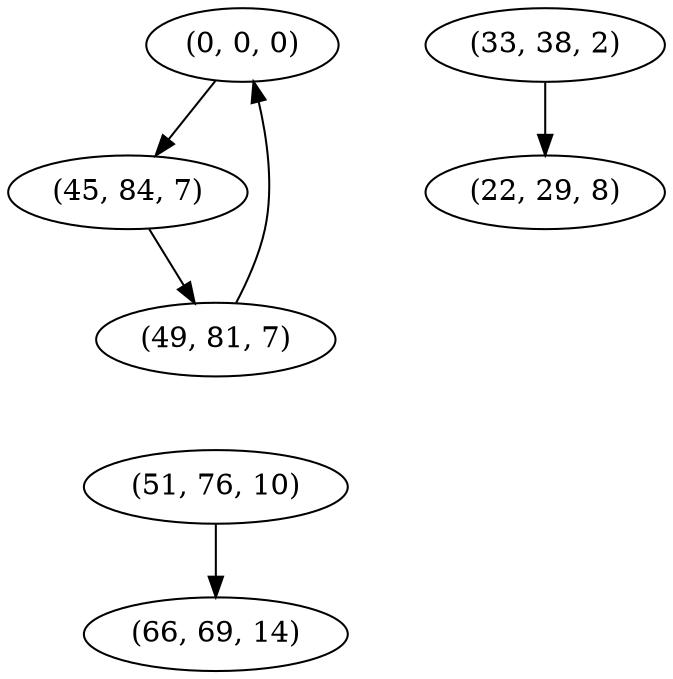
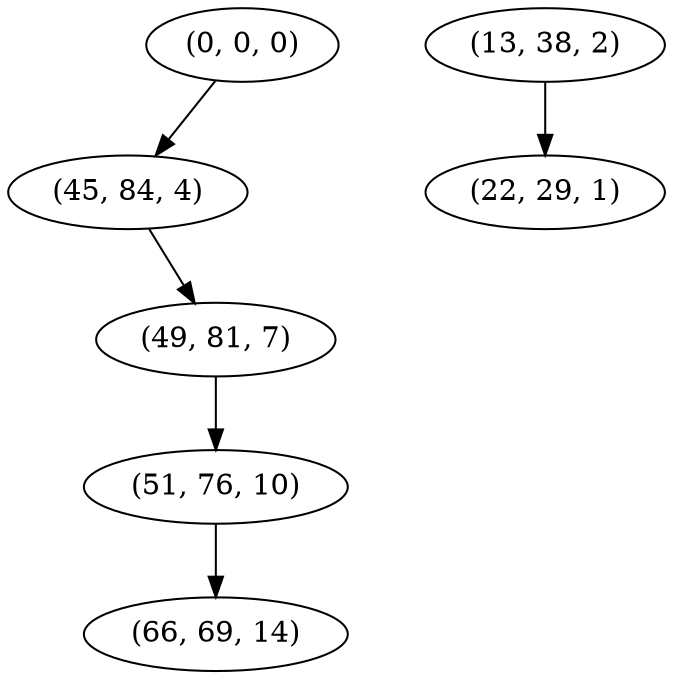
node "(33, 38, 2)": label "(33, 38, 2)" -> "(13, 38, 2)"
node "(45, 84, 7)": label "(45, 84, 7)" -> "(45, 84, 4)"
node "(22, 29, 8)": label "(22, 29, 8)" -> "(22, 29, 1)"
edge "(49, 81, 7)" -> "(0, 0, 0)": now "(49, 81, 7)" -> "(51, 76, 10)"
